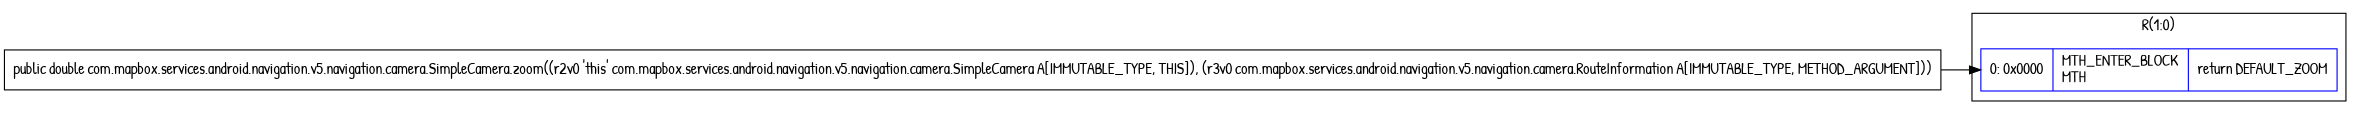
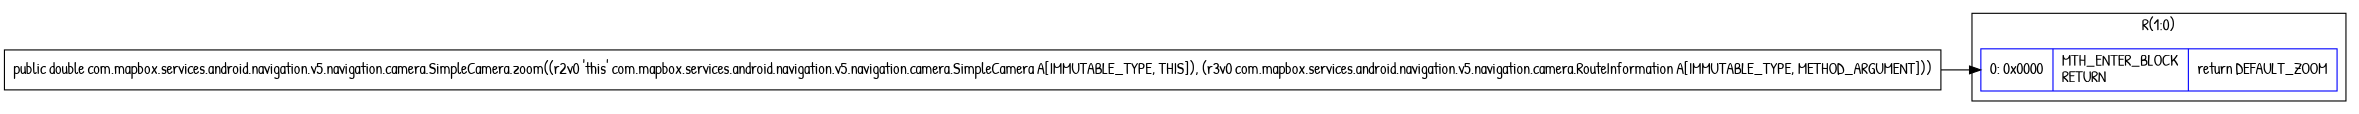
node "0: 0x0000": text "MTH" -> "RETURN"
